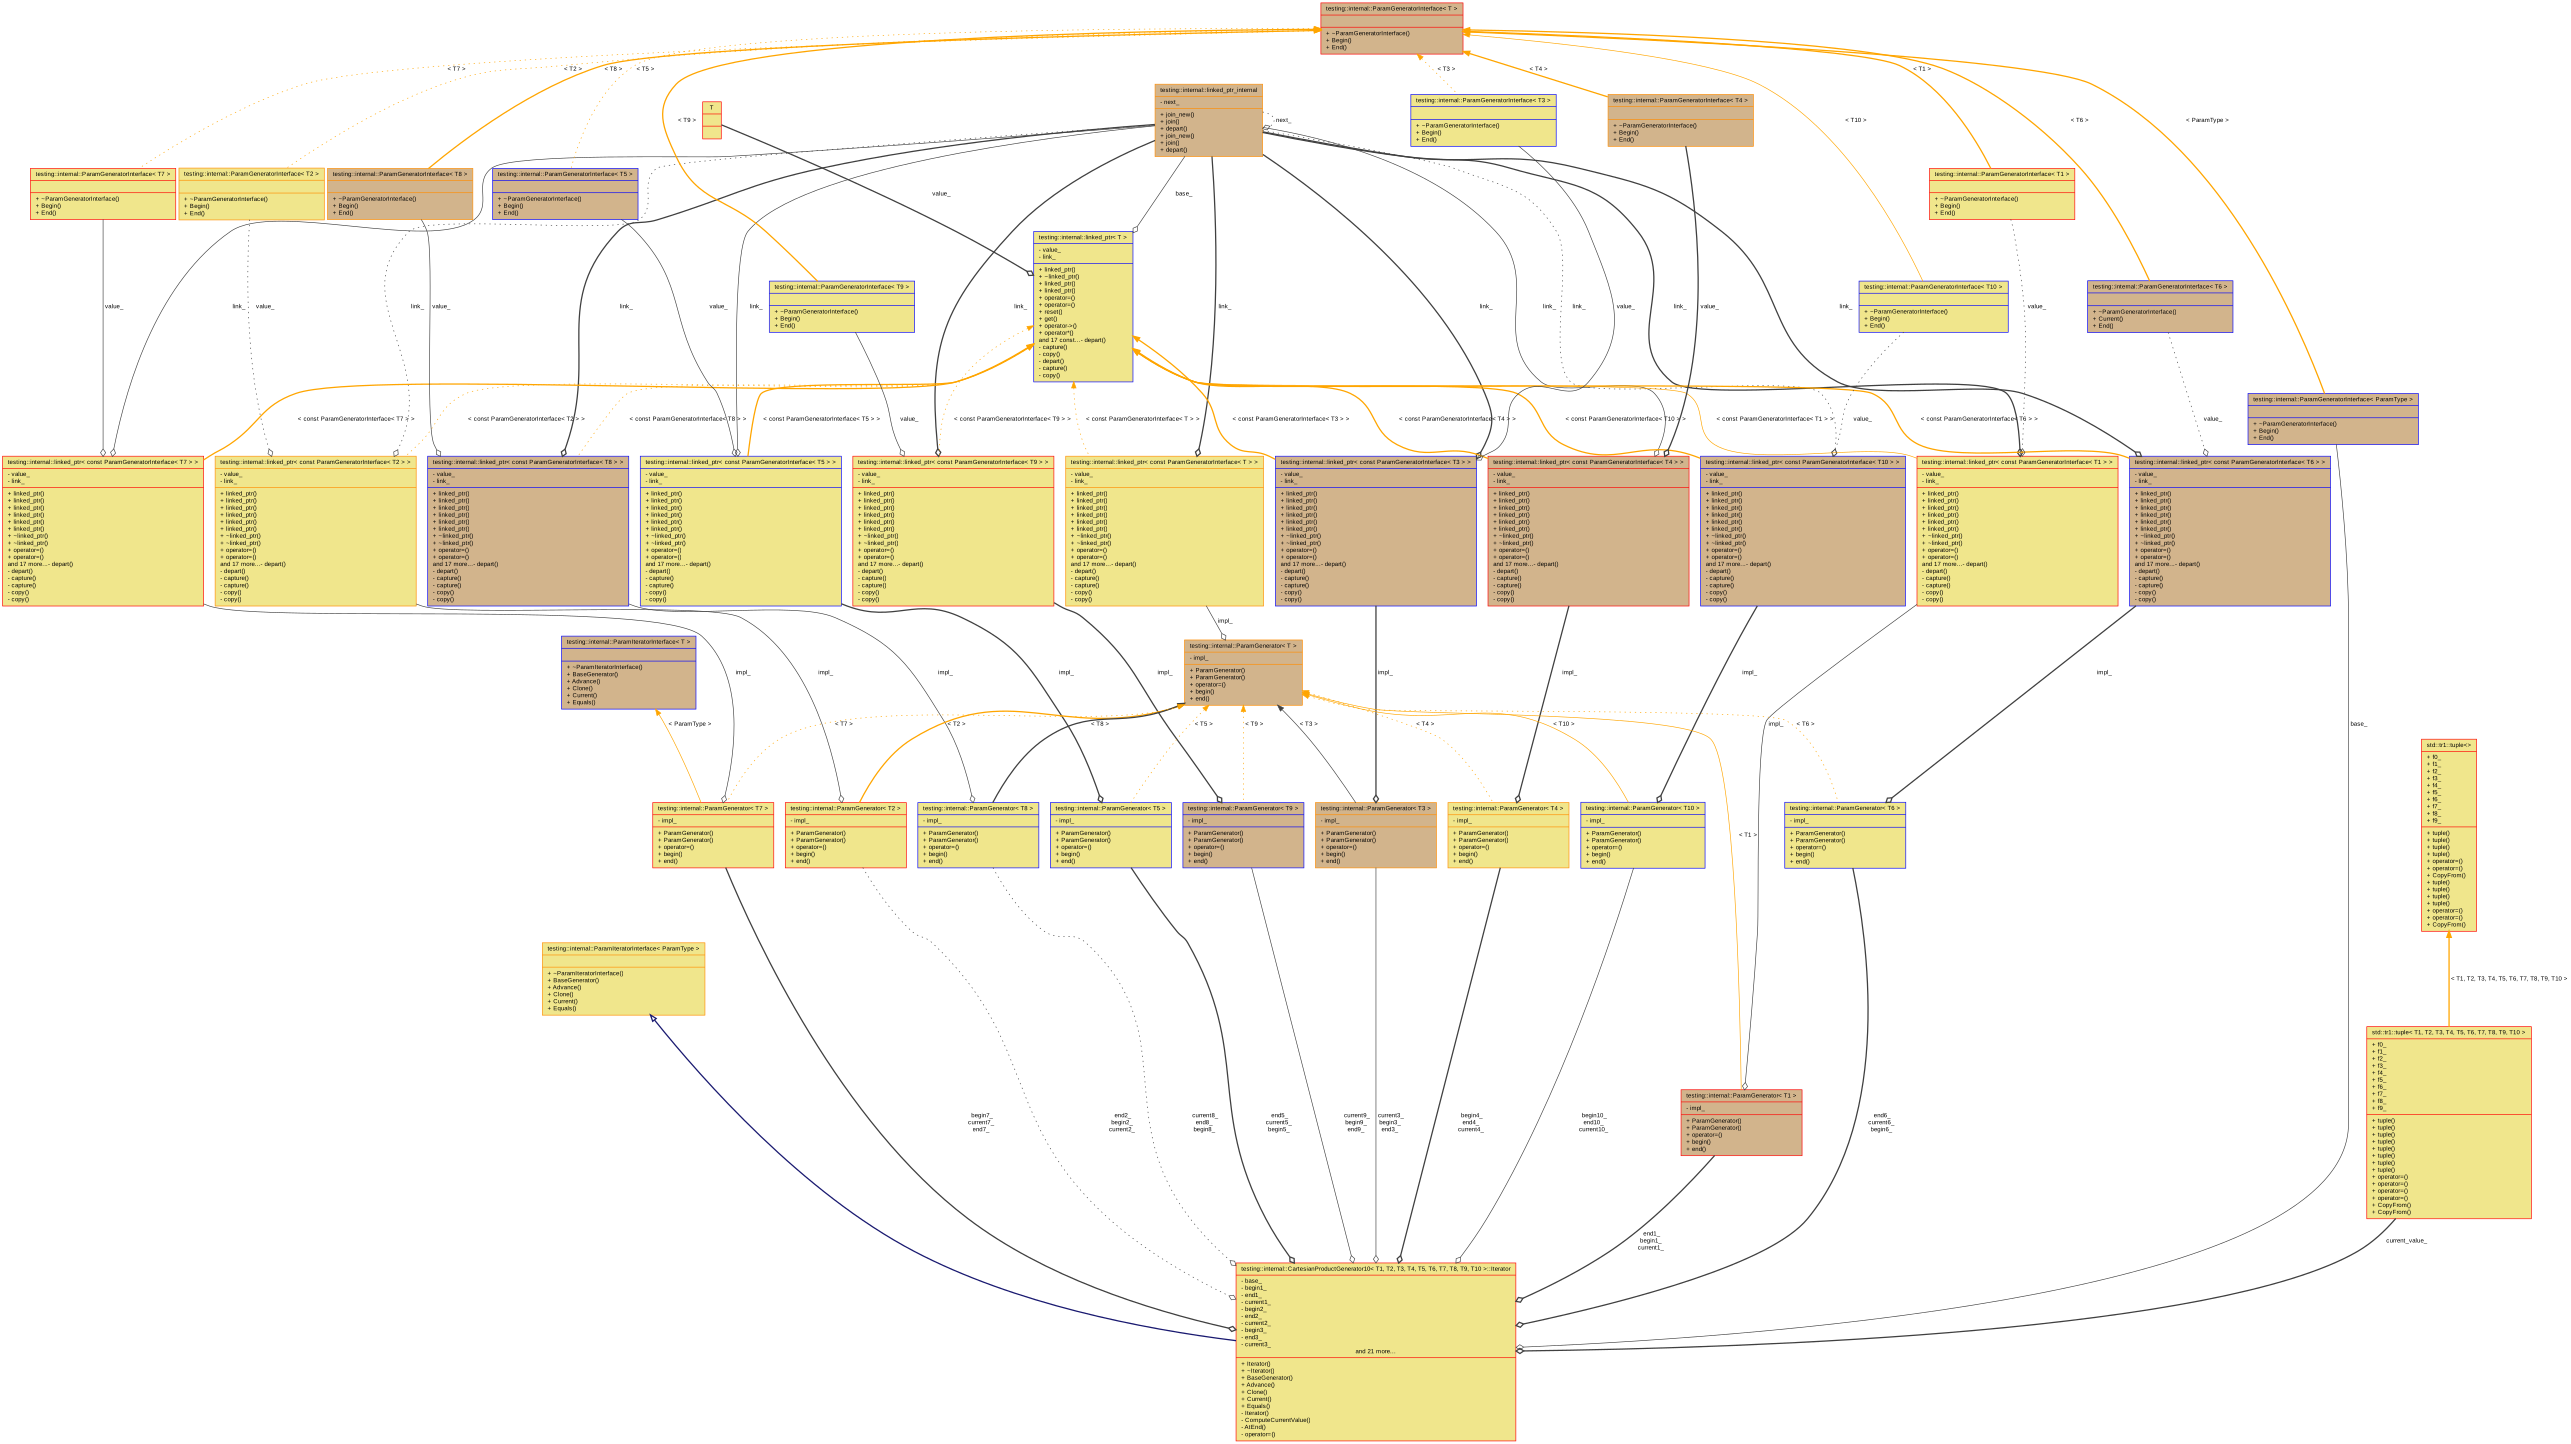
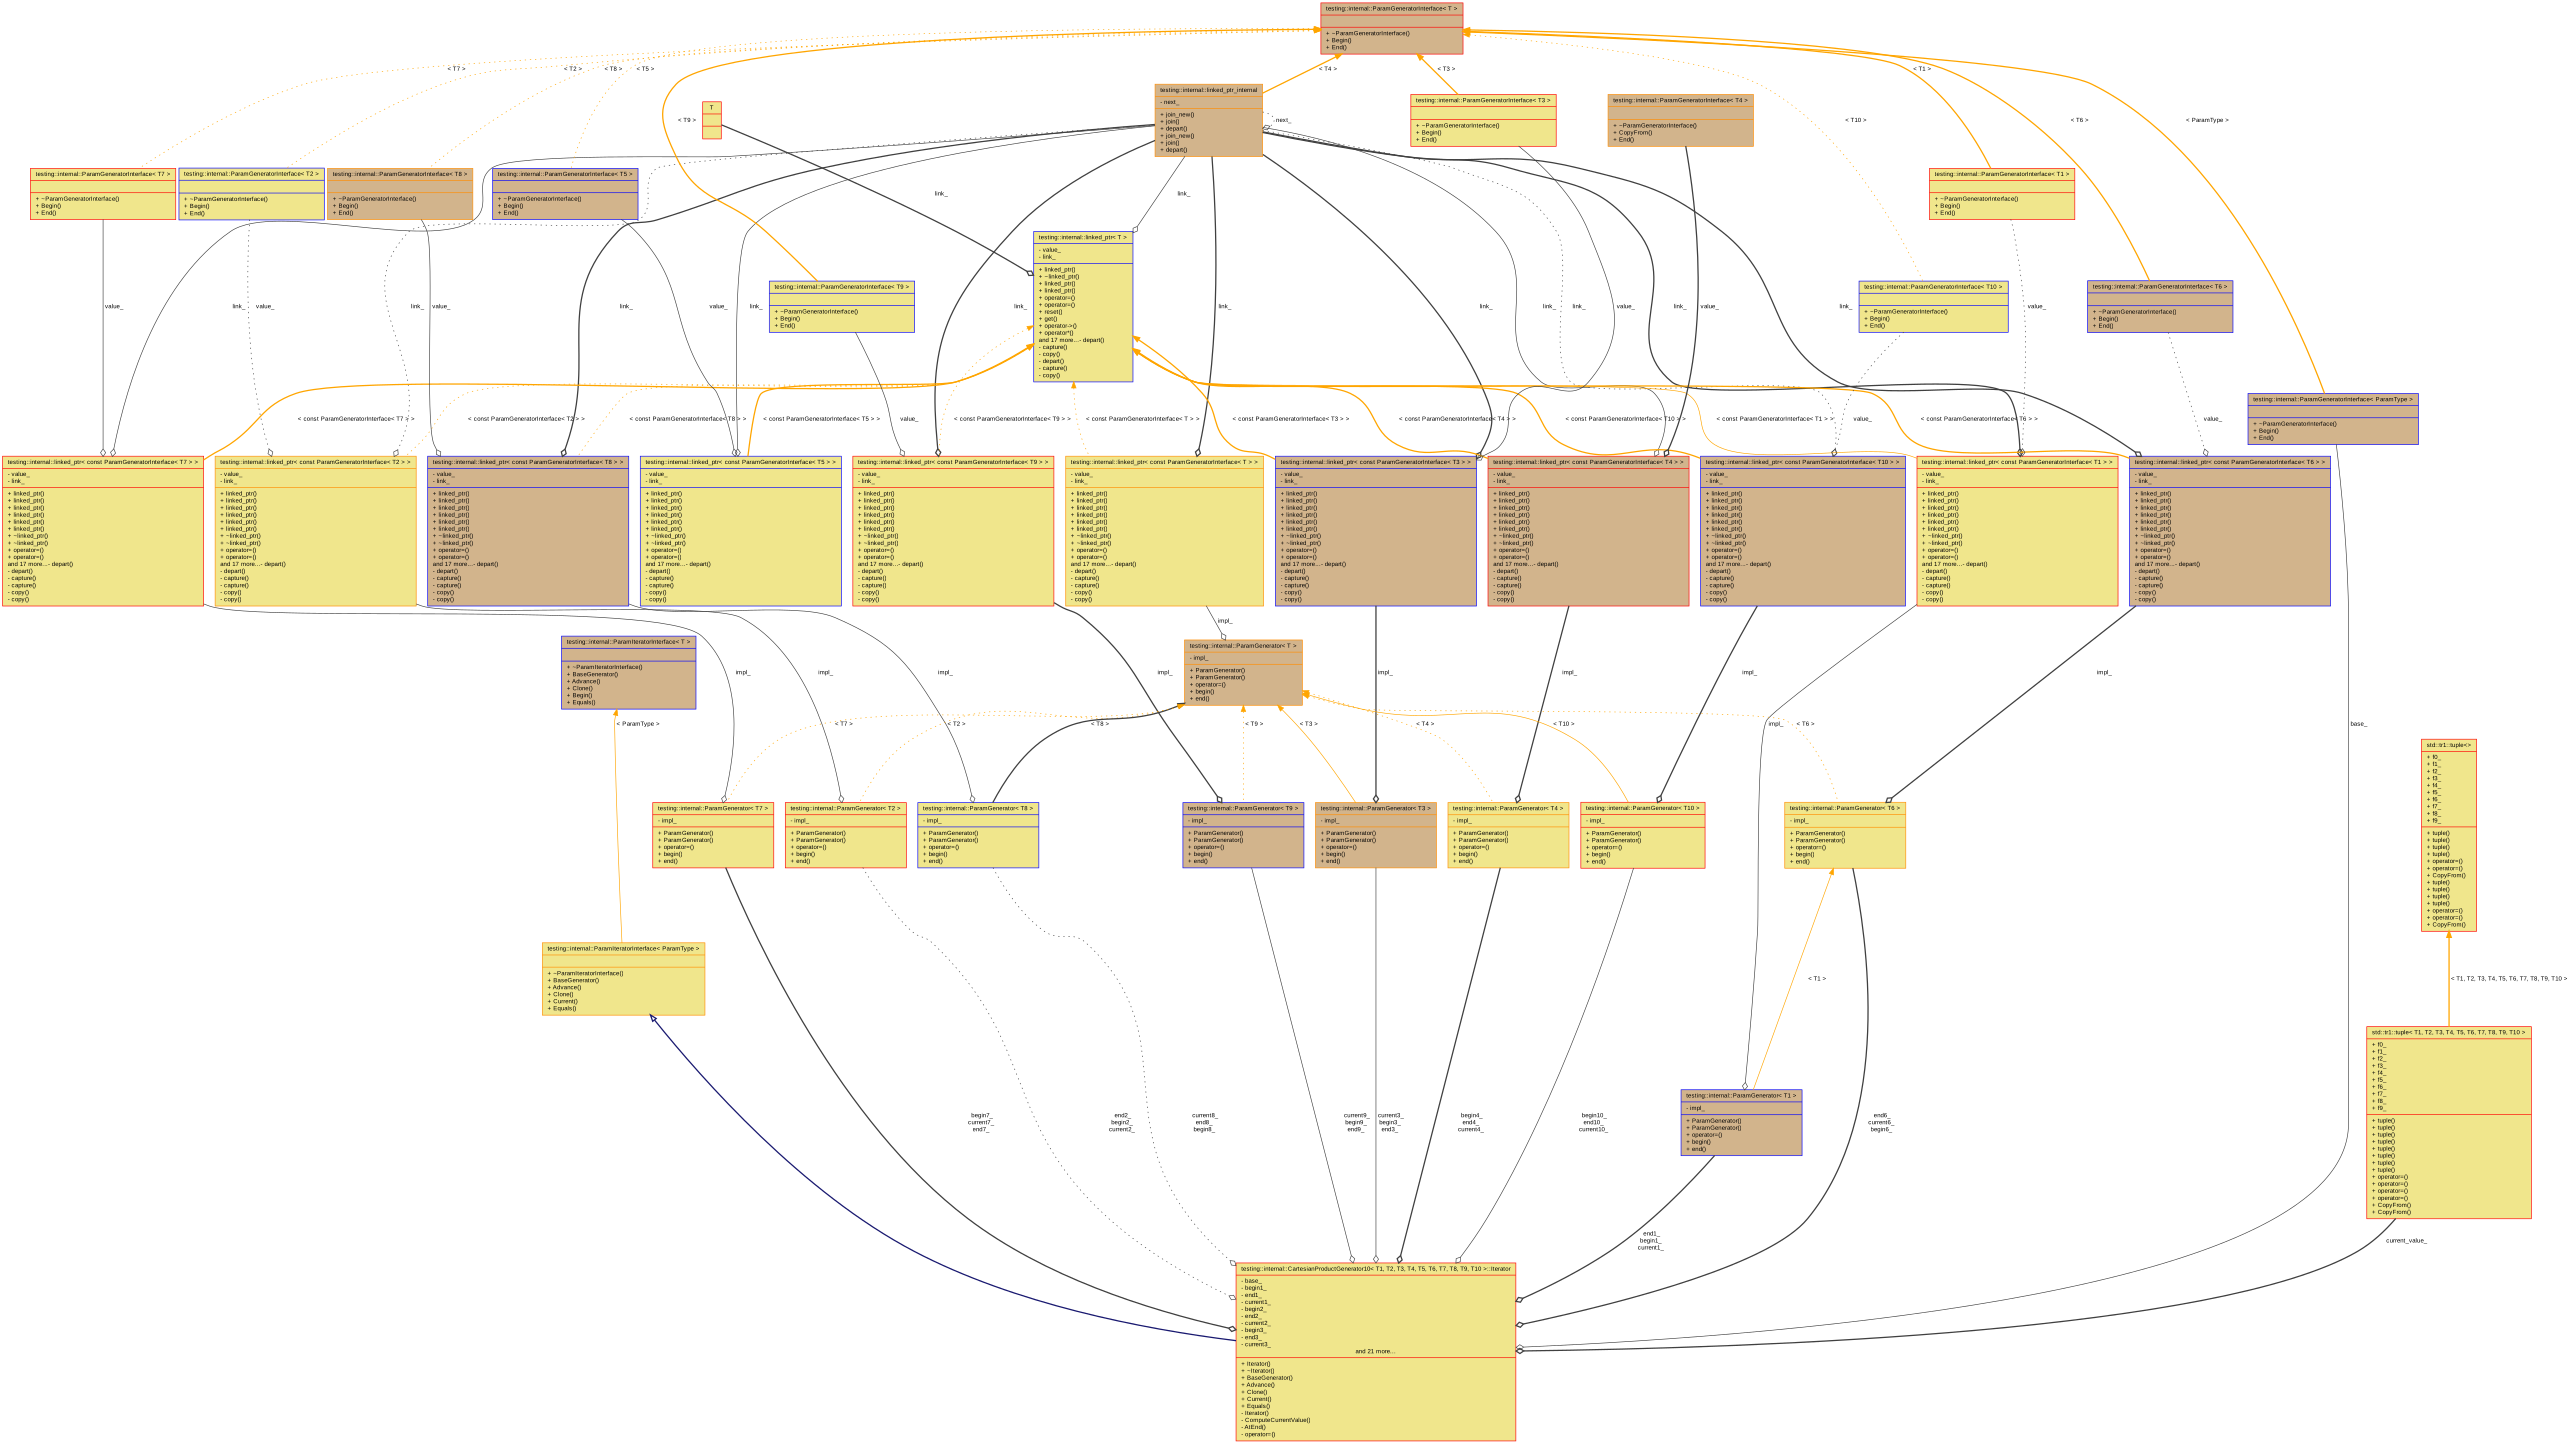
edge "testing::internal::ParamGeneratorInterface< T8 >" -> "testing::internal::ParamGeneratorInterface< T >": style bold -> dotted
edge "testing::internal::ParamGeneratorInterface< T4 >" -> "testing::internal::ParamGeneratorInterface< T >": now "testing::internal::linked_ptr_internal" -> "testing::internal::ParamGeneratorInterface< T >"
edge "testing::internal::ParamGeneratorInterface< T3 >" -> "testing::internal::ParamGeneratorInterface< T >": style dotted -> bold
edge "testing::internal::ParamGeneratorInterface< T10 >" -> "testing::internal::ParamGeneratorInterface< T >": style solid -> dotted
node "testing::internal::ParamGeneratorInterface< T3 >": color blue -> red
node "testing::internal::ParamGeneratorInterface< T4 >": text "+ Begin()" -> "+ CopyFrom()"
node "testing::internal::ParamGeneratorInterface< T2 >": color darkorange -> blue
edge "T" -> "testing::internal::linked_ptr< T >": label " value_" -> " link_"
edge "testing::internal::linked_ptr_internal" -> "testing::internal::linked_ptr< T >": label " base_" -> " link_"
node "testing::internal::ParamGeneratorInterface< T6 >": text "+ Current()" -> "+ Begin()"
node "testing::internal::linked_ptr< T >": text "and 17 const...- depart()" -> "and 17 more...- depart()"
node "testing::internal::ParamIteratorInterface< T >": text "+ Current()" -> "+ Begin()"
edge "testing::internal::ParamGenerator< T2 >" -> "testing::internal::ParamGenerator< T >": style bold -> dotted
edge "testing::internal::ParamGenerator< T1 >" -> "testing::internal::ParamGenerator< T >": now "testing::internal::ParamGenerator< T1 >" -> "testing::internal::ParamGenerator< T6 >"
edge "testing::internal::ParamGenerator< T3 >" -> "testing::internal::ParamGenerator< T >": color grey25 -> orange
edge "testing::internal::ParamGenerator< T7 >" -> "testing::internal::ParamIteratorInterface< T >": now "testing::internal::ParamIteratorInterface< ParamType >" -> "testing::internal::ParamIteratorInterface< T >"
node "testing::internal::ParamGenerator< T5 >": removed
node "testing::internal::ParamGenerator< T10 >": color blue -> red
node "testing::internal::ParamGenerator< T6 >": color blue -> darkorange
node "testing::internal::ParamGenerator< T1 >": color red -> blue
